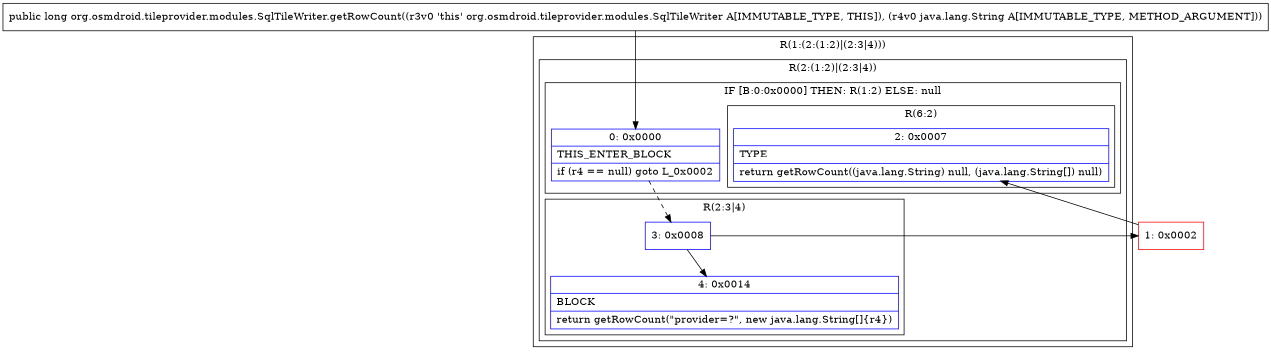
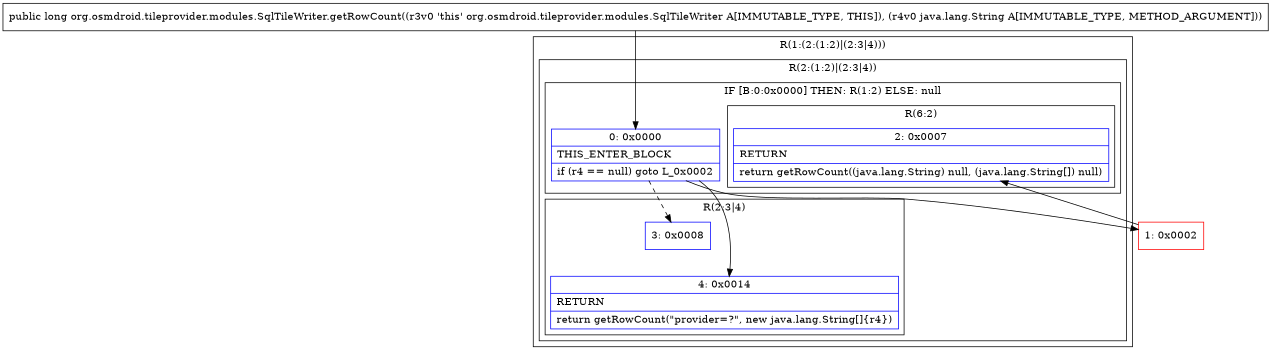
node "2: 0x0007": text "TYPE" -> "RETURN"
edge "3: 0x0008" -> "1: 0x0002": now "0: 0x0000" -> "1: 0x0002"
edge "3: 0x0008" -> "4: 0x0014": now "0: 0x0000" -> "4: 0x0014"
node "4: 0x0014": text "BLOCK" -> "RETURN"
